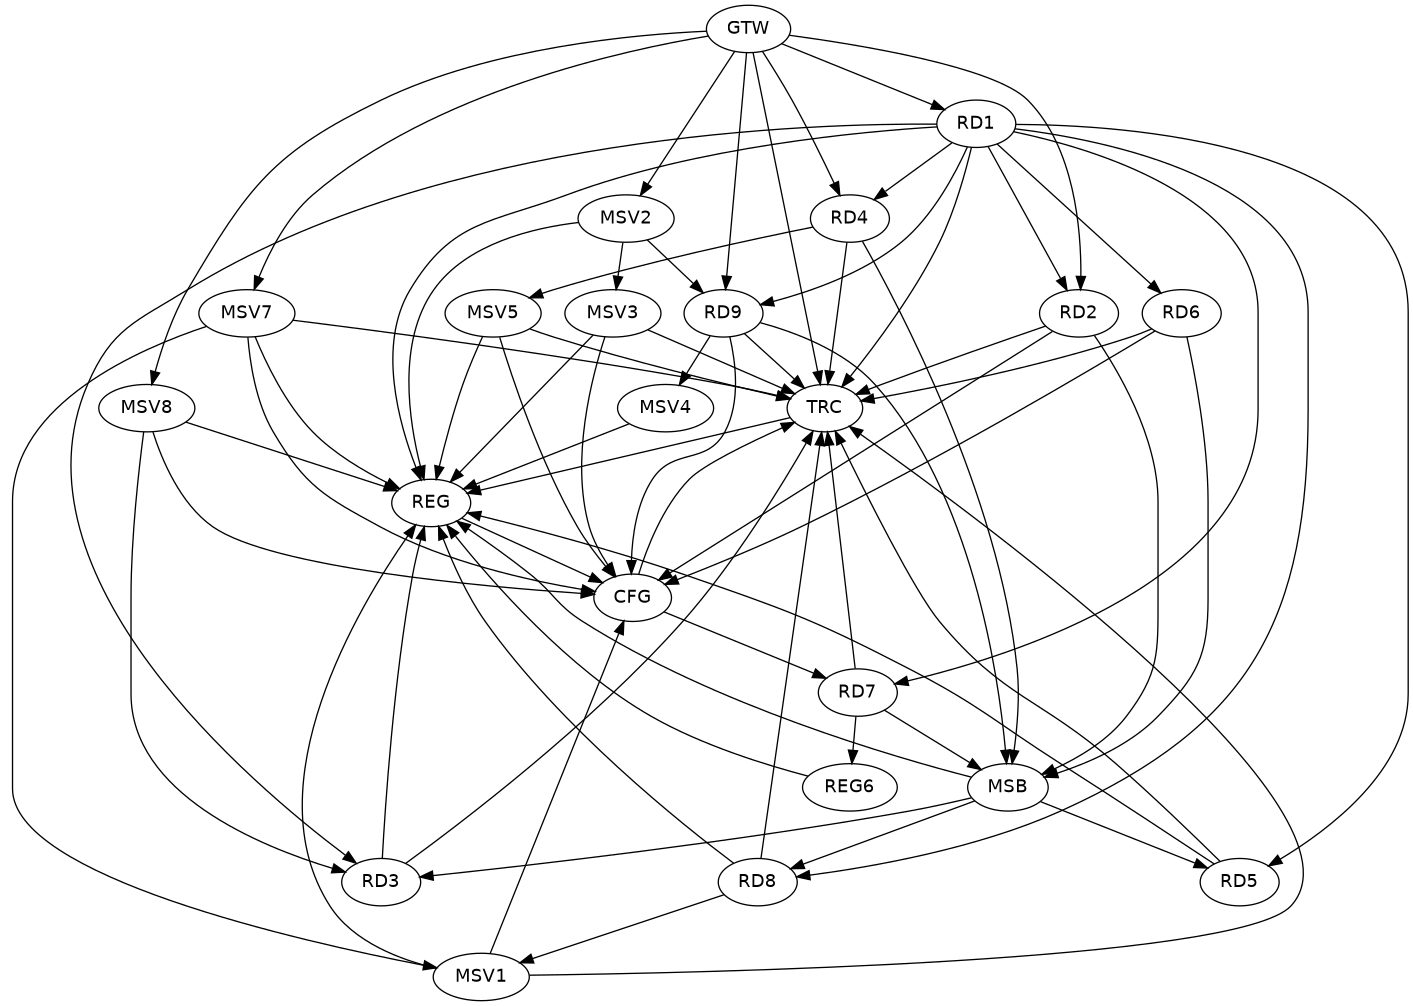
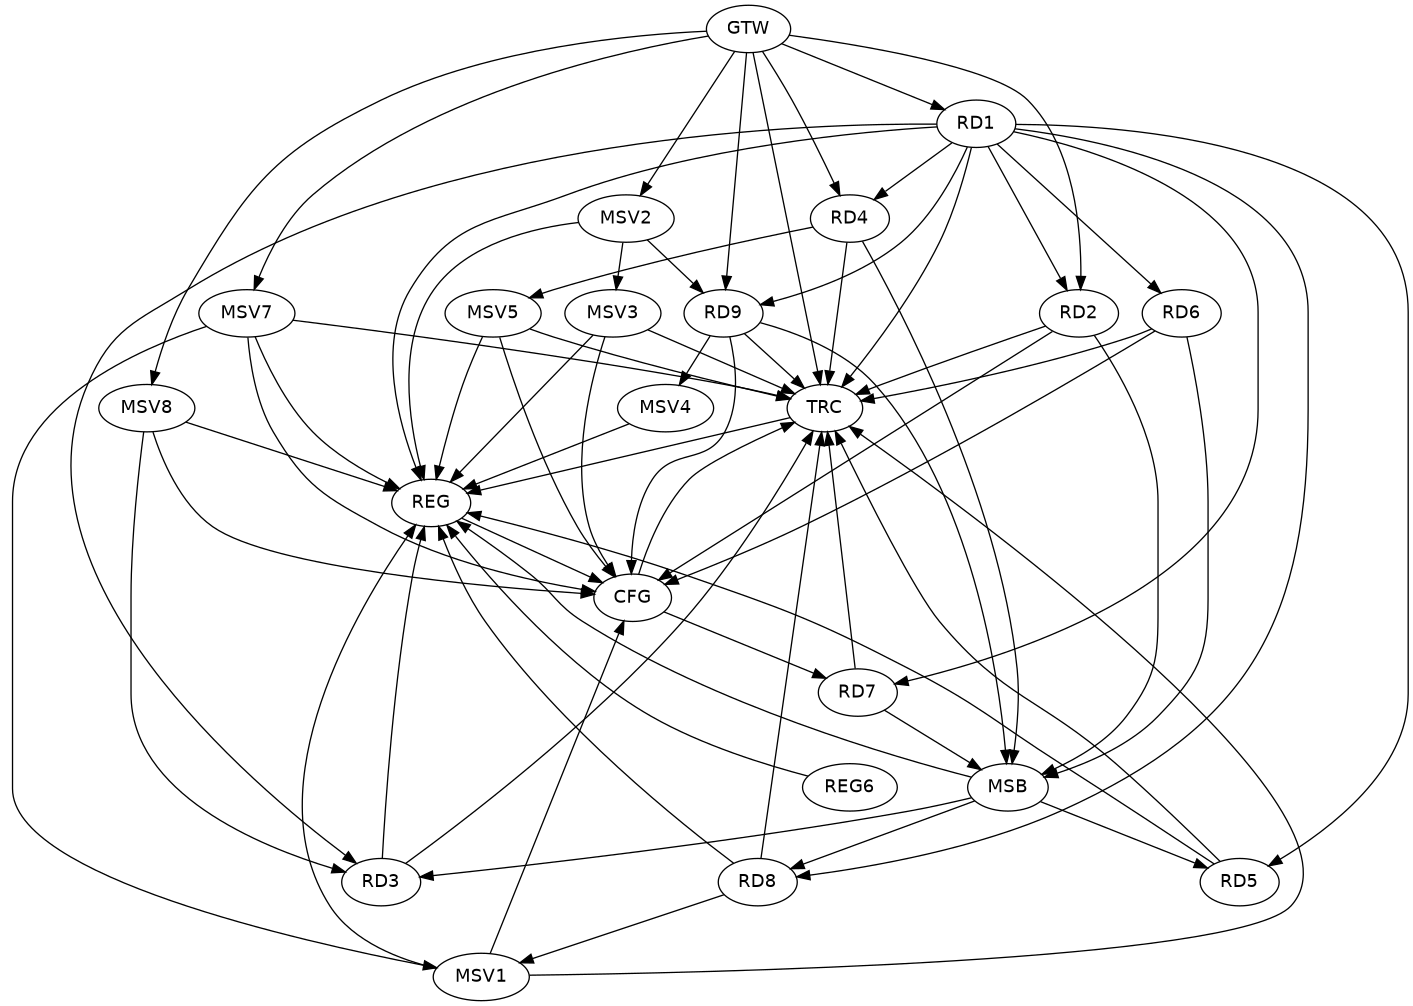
edge "RD7" -> "REG6": removed
